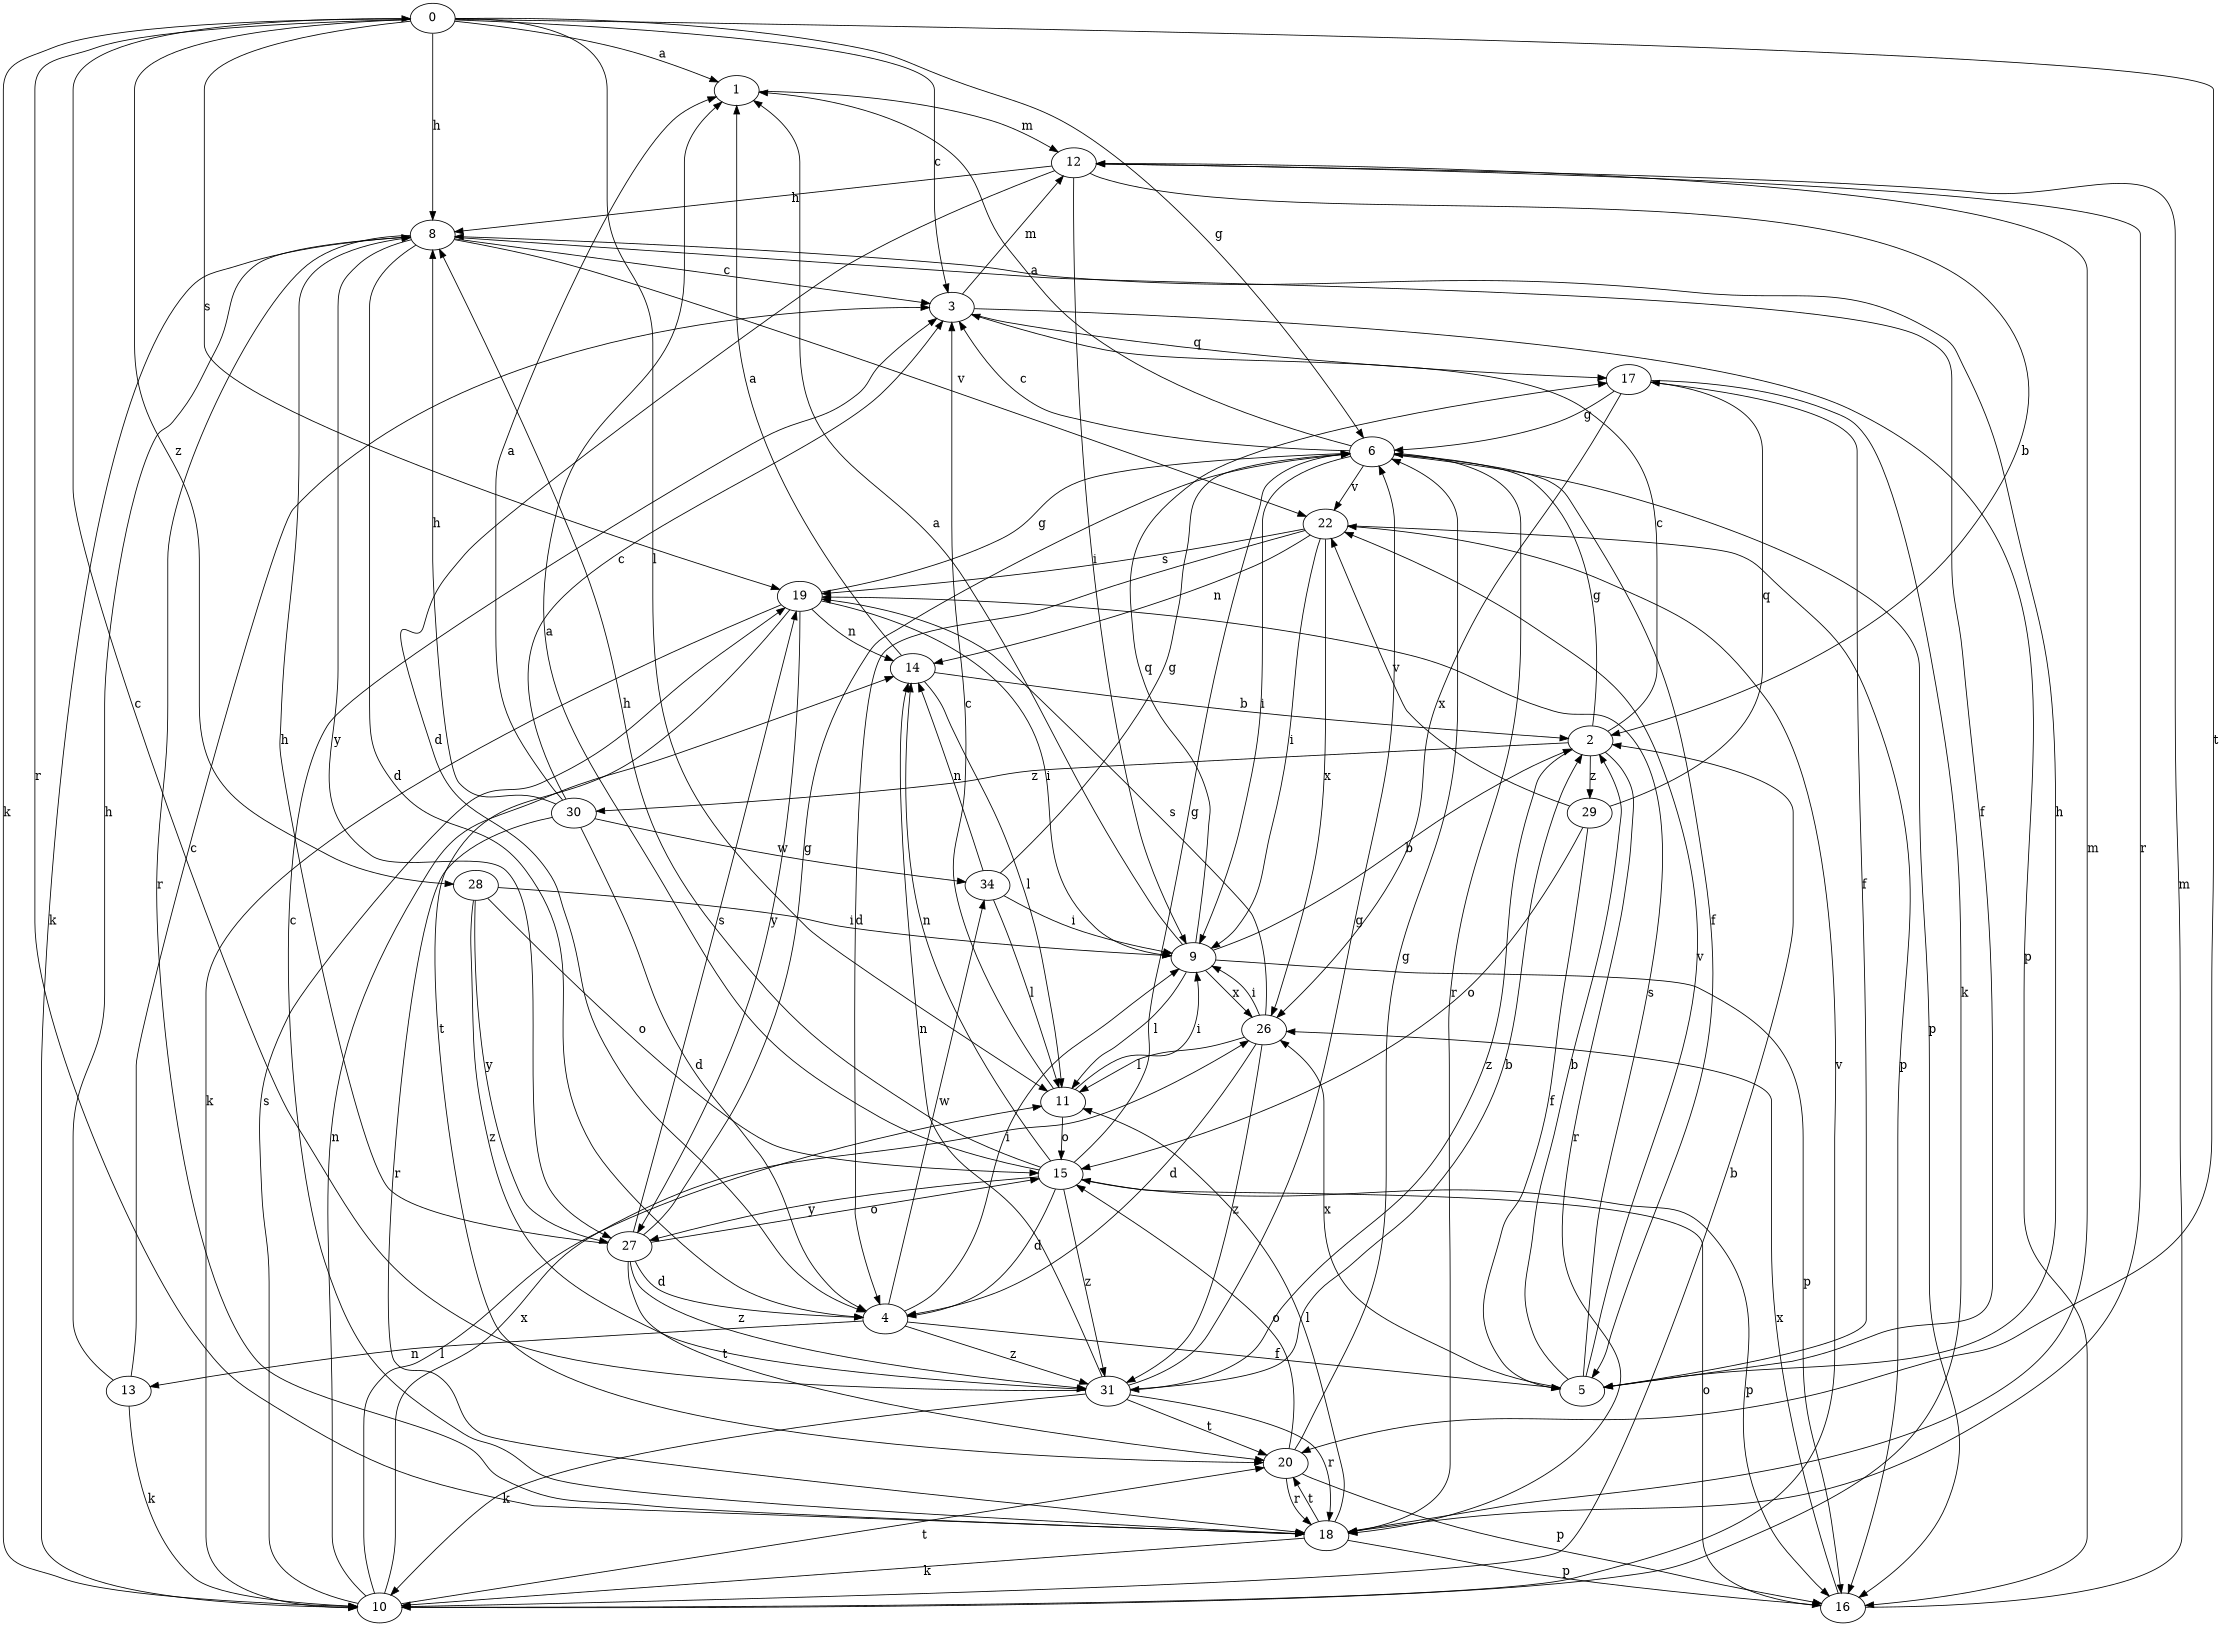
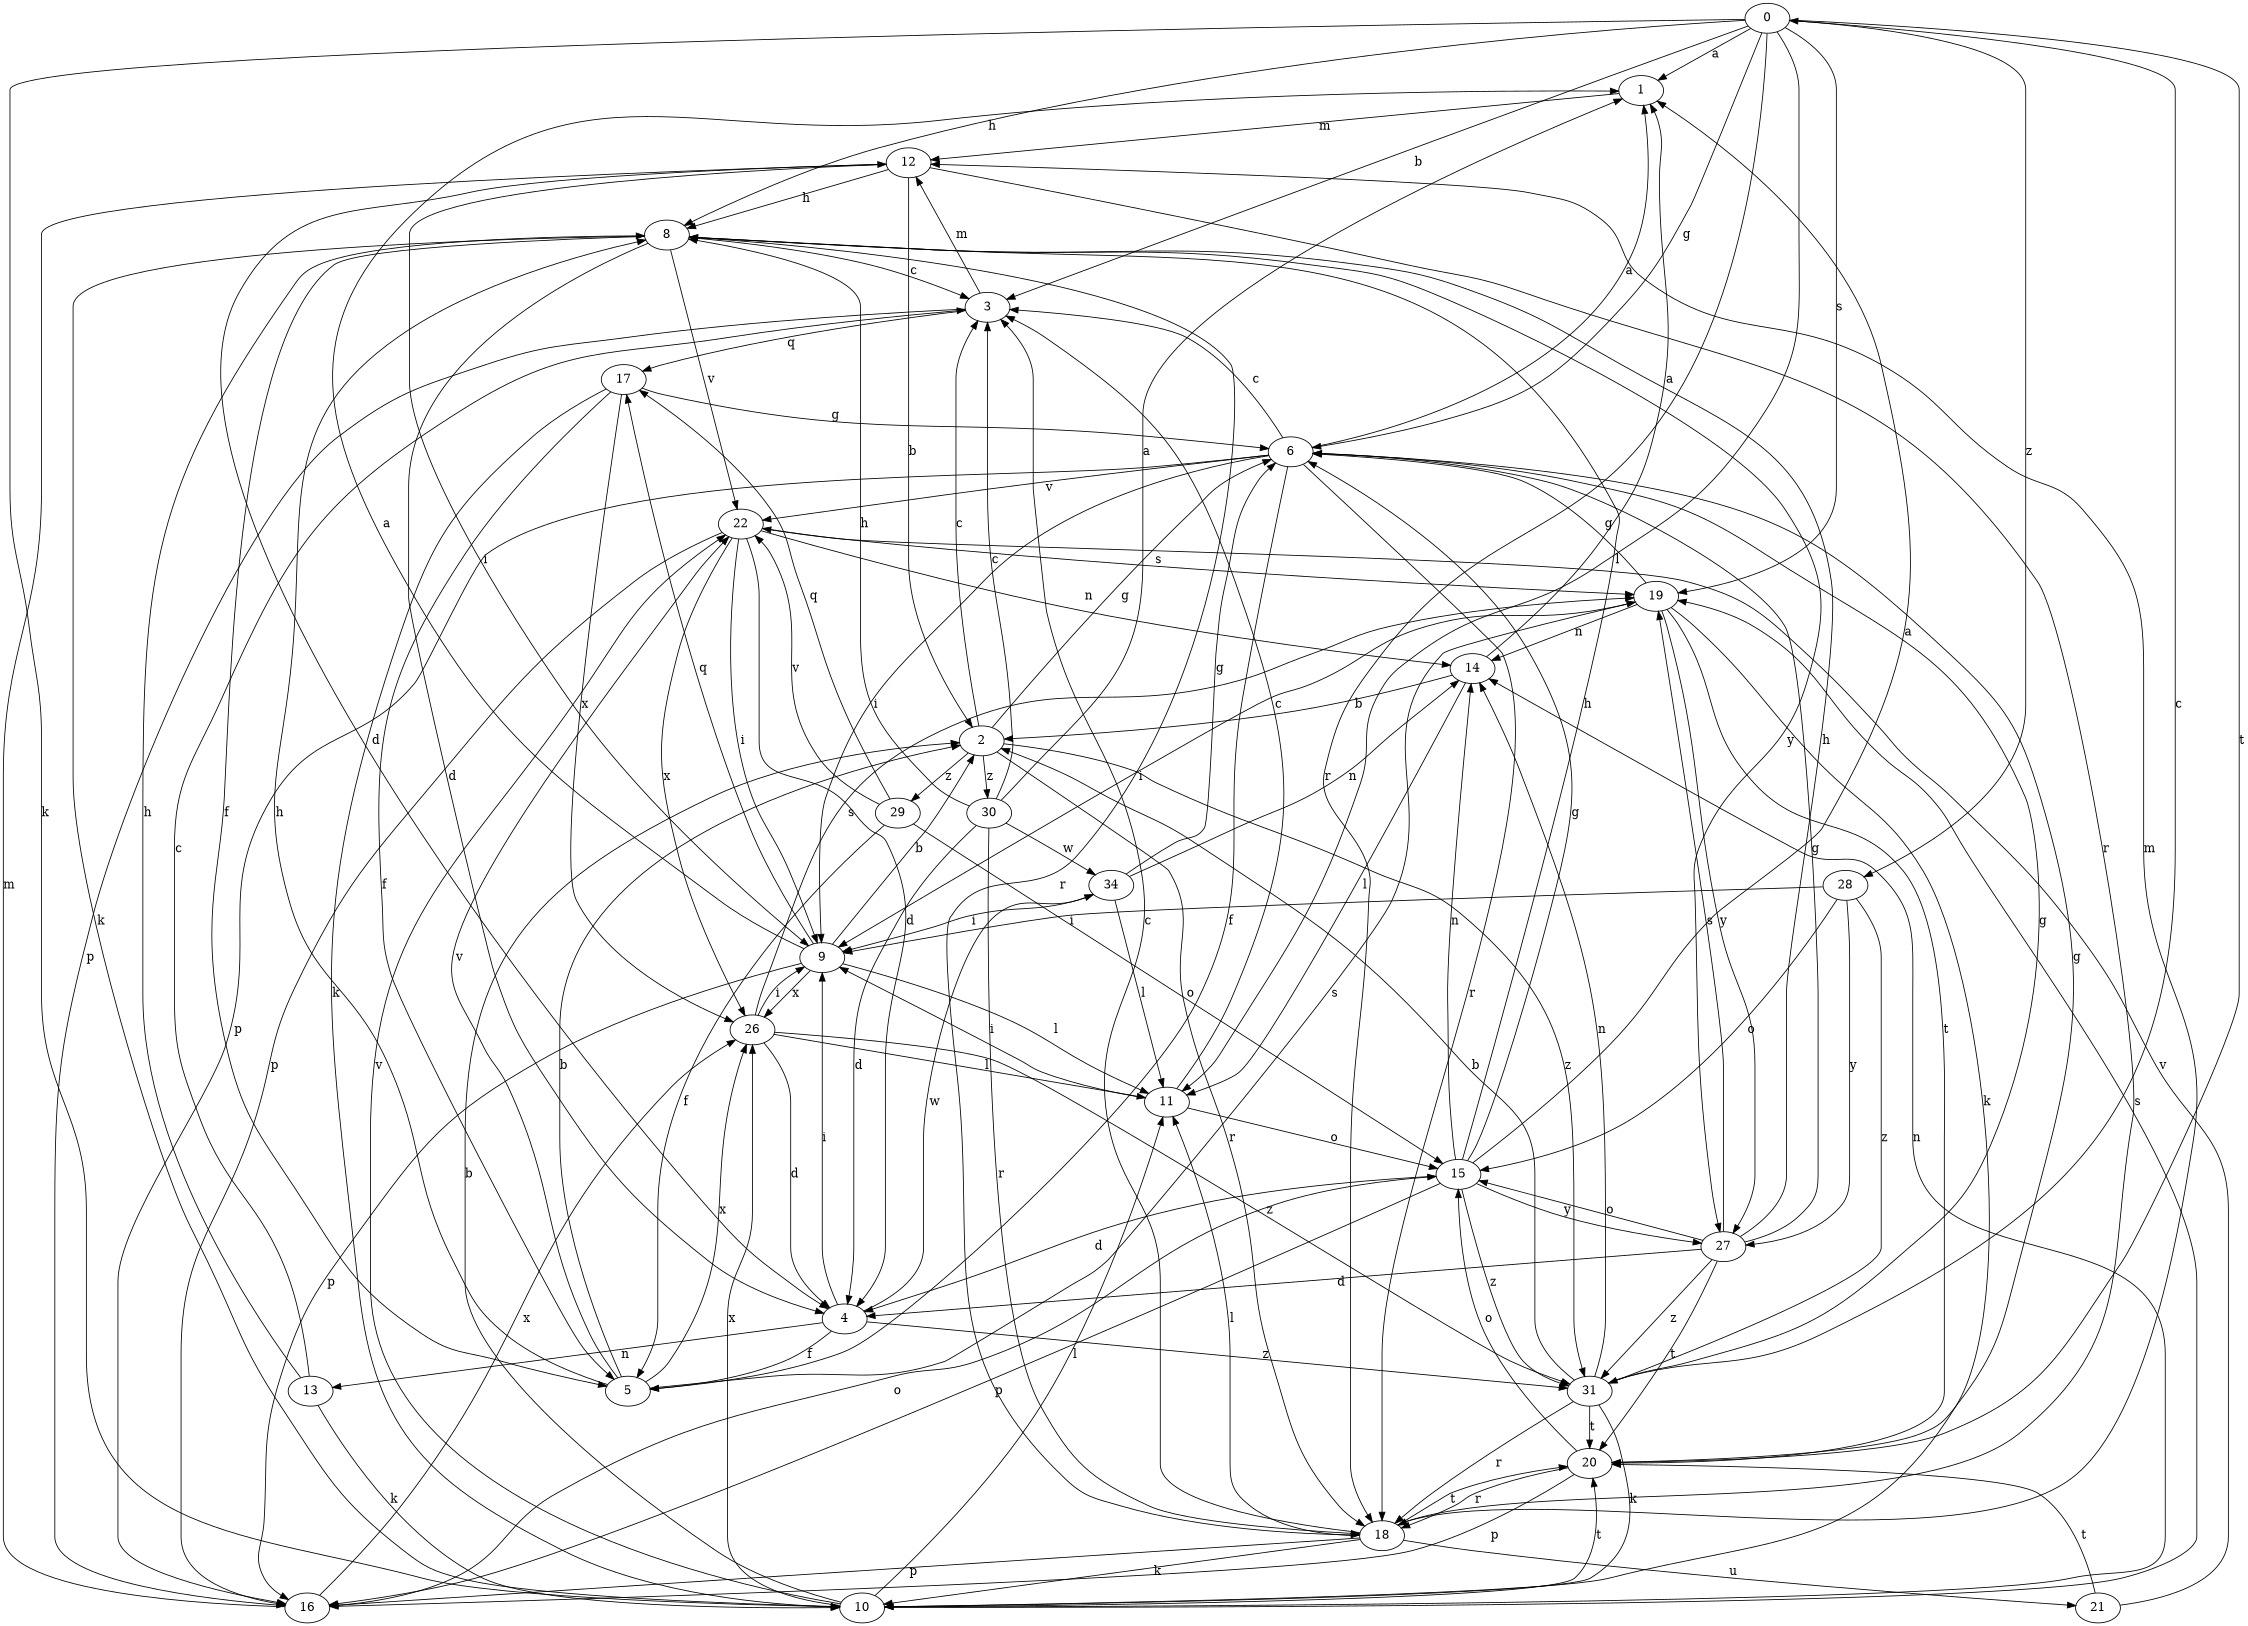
edge "0" -> "3": label "c" -> "b"
node "21": added
